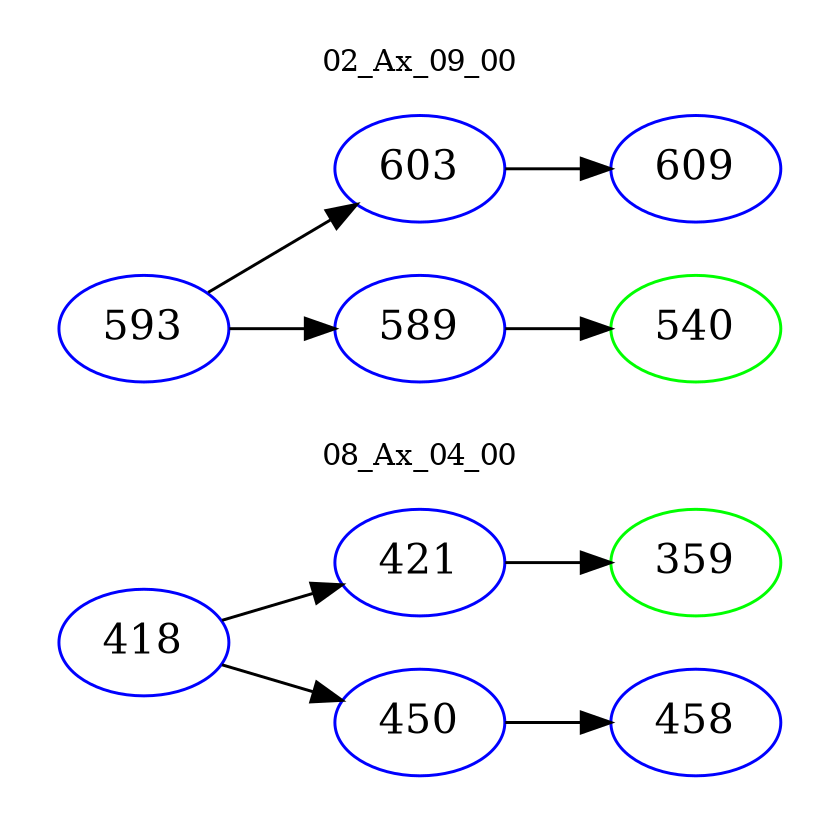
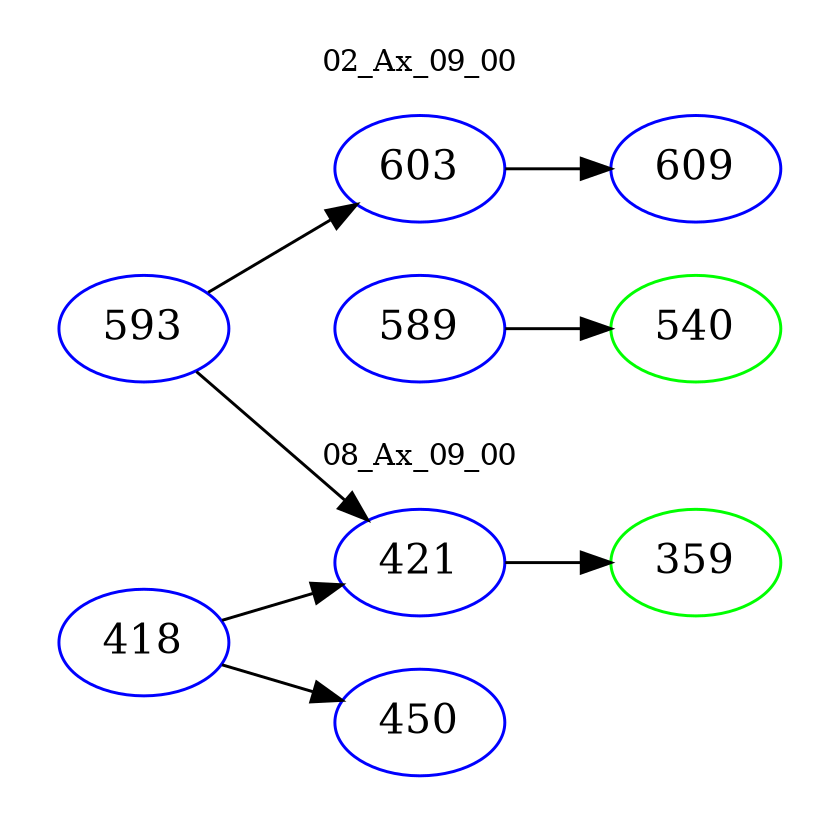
edge "593" -> "589": now "593" -> "421"
cluster "08_Ax_04_00": label "08_Ax_04_00" -> "08_Ax_09_00"
node "458": removed
